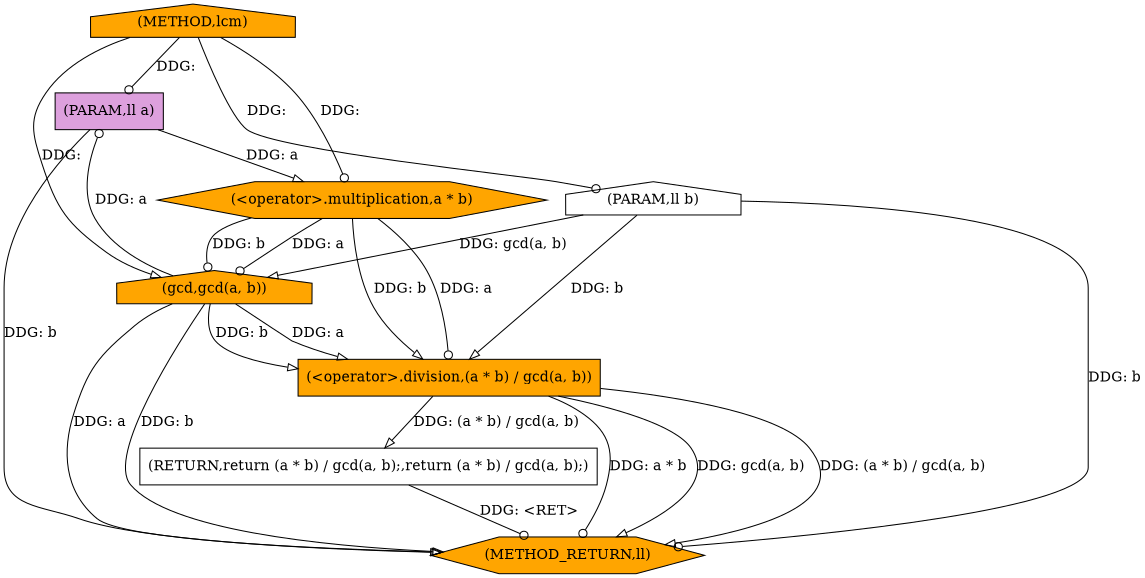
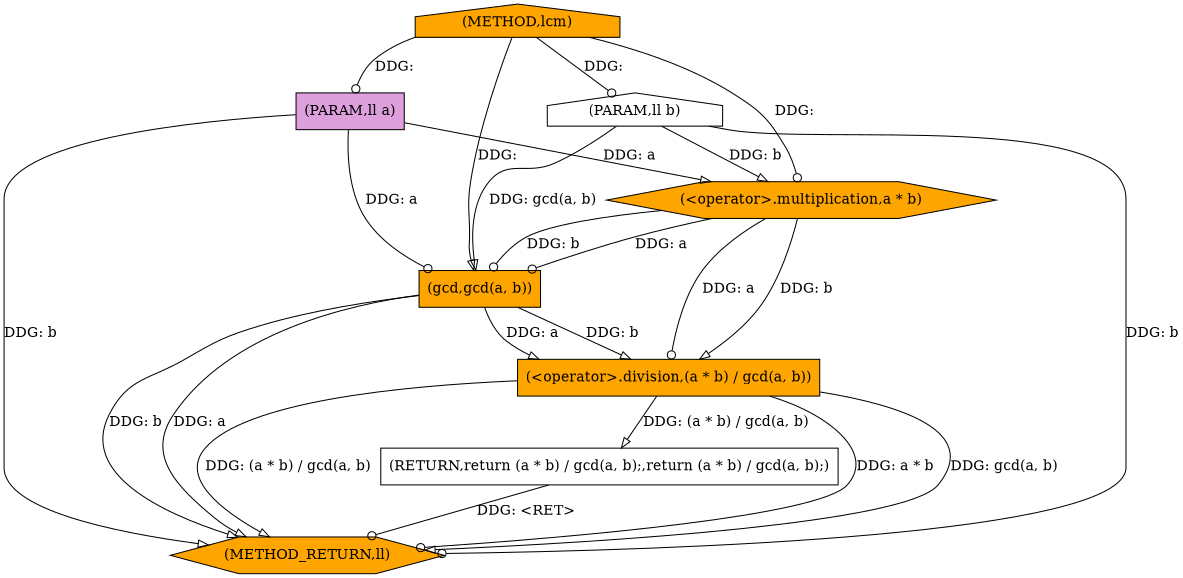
edge "(gcd,gcd(a, b))" -> "(PARAM,ll a)": reversed
edge "(PARAM,ll b)" -> "(<operator>.division,(a * b) / gcd(a, b))": now "(PARAM,ll b)" -> "(<operator>.multiplication,a * b)"
node "(gcd,gcd(a, b))": shape house -> box
